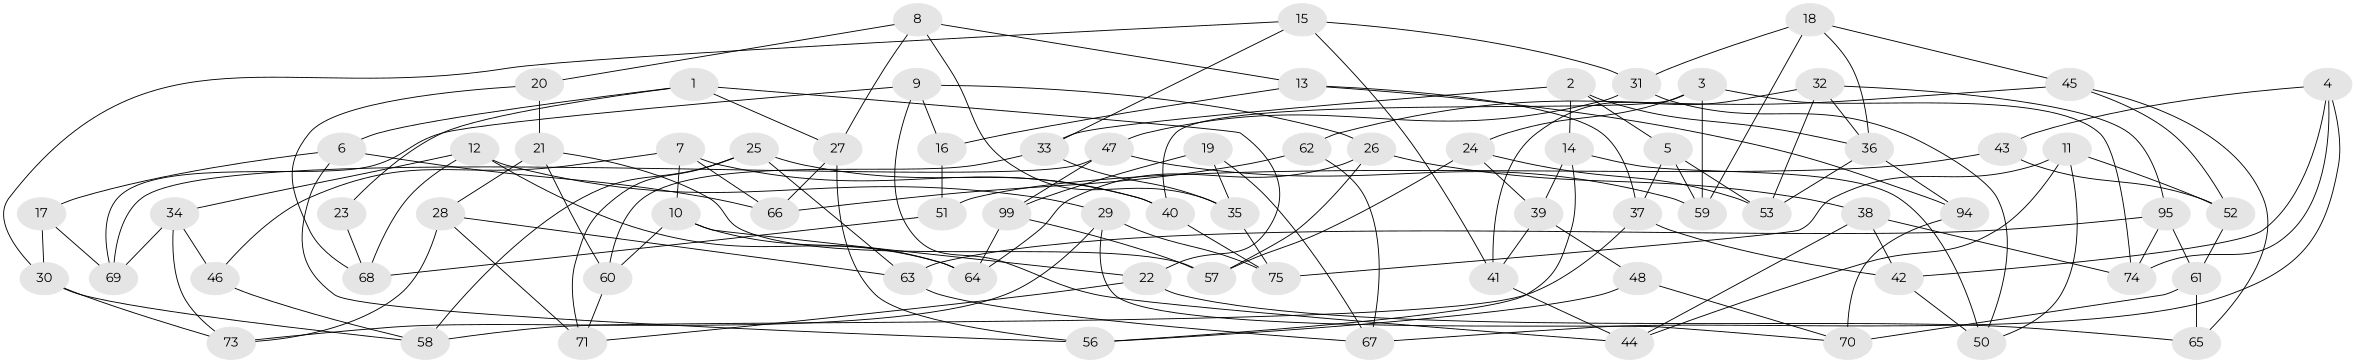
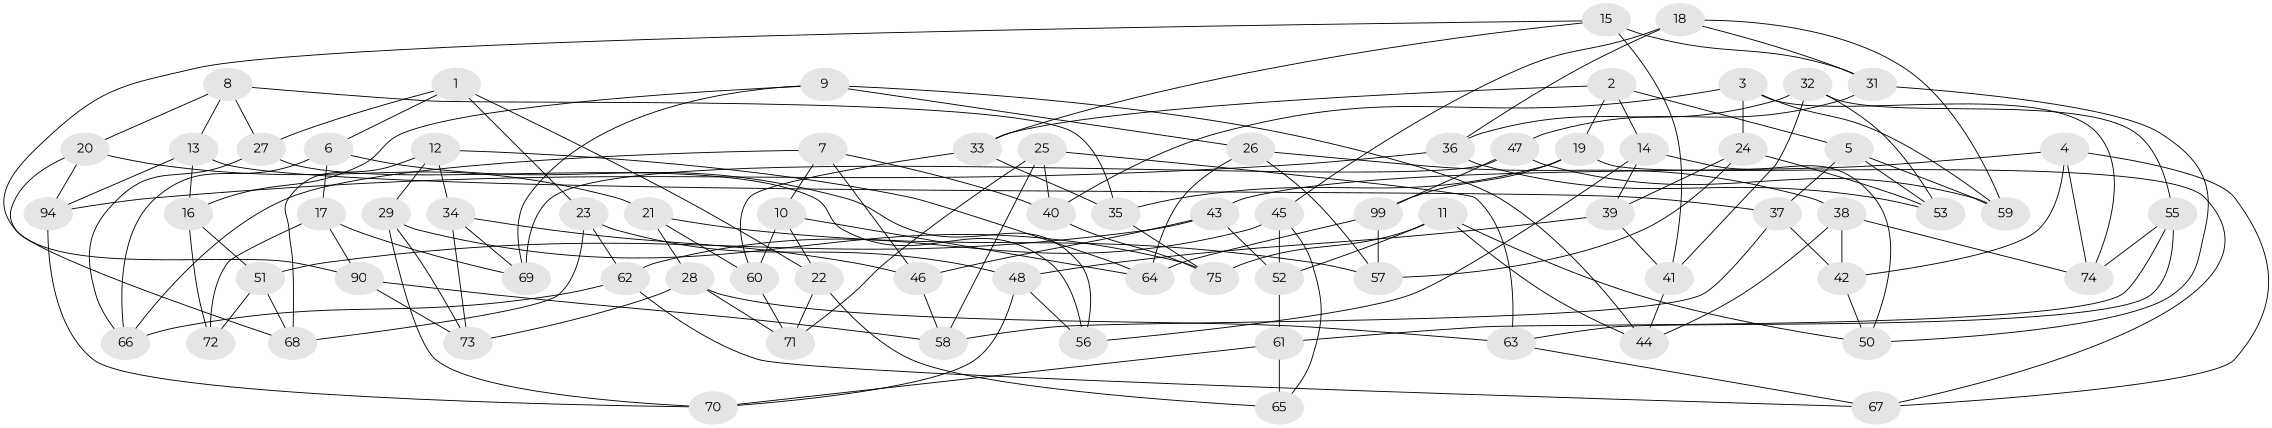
edge "2" -- "36": now "2" -- "19"
edge "20" -- "94": added
node "95": label "95" -> "55"
edge "23" -- "62": added
edge "23" -- "48": added
edge "43" -- "46": added
node "30": label "30" -> "90"
node "72": added
